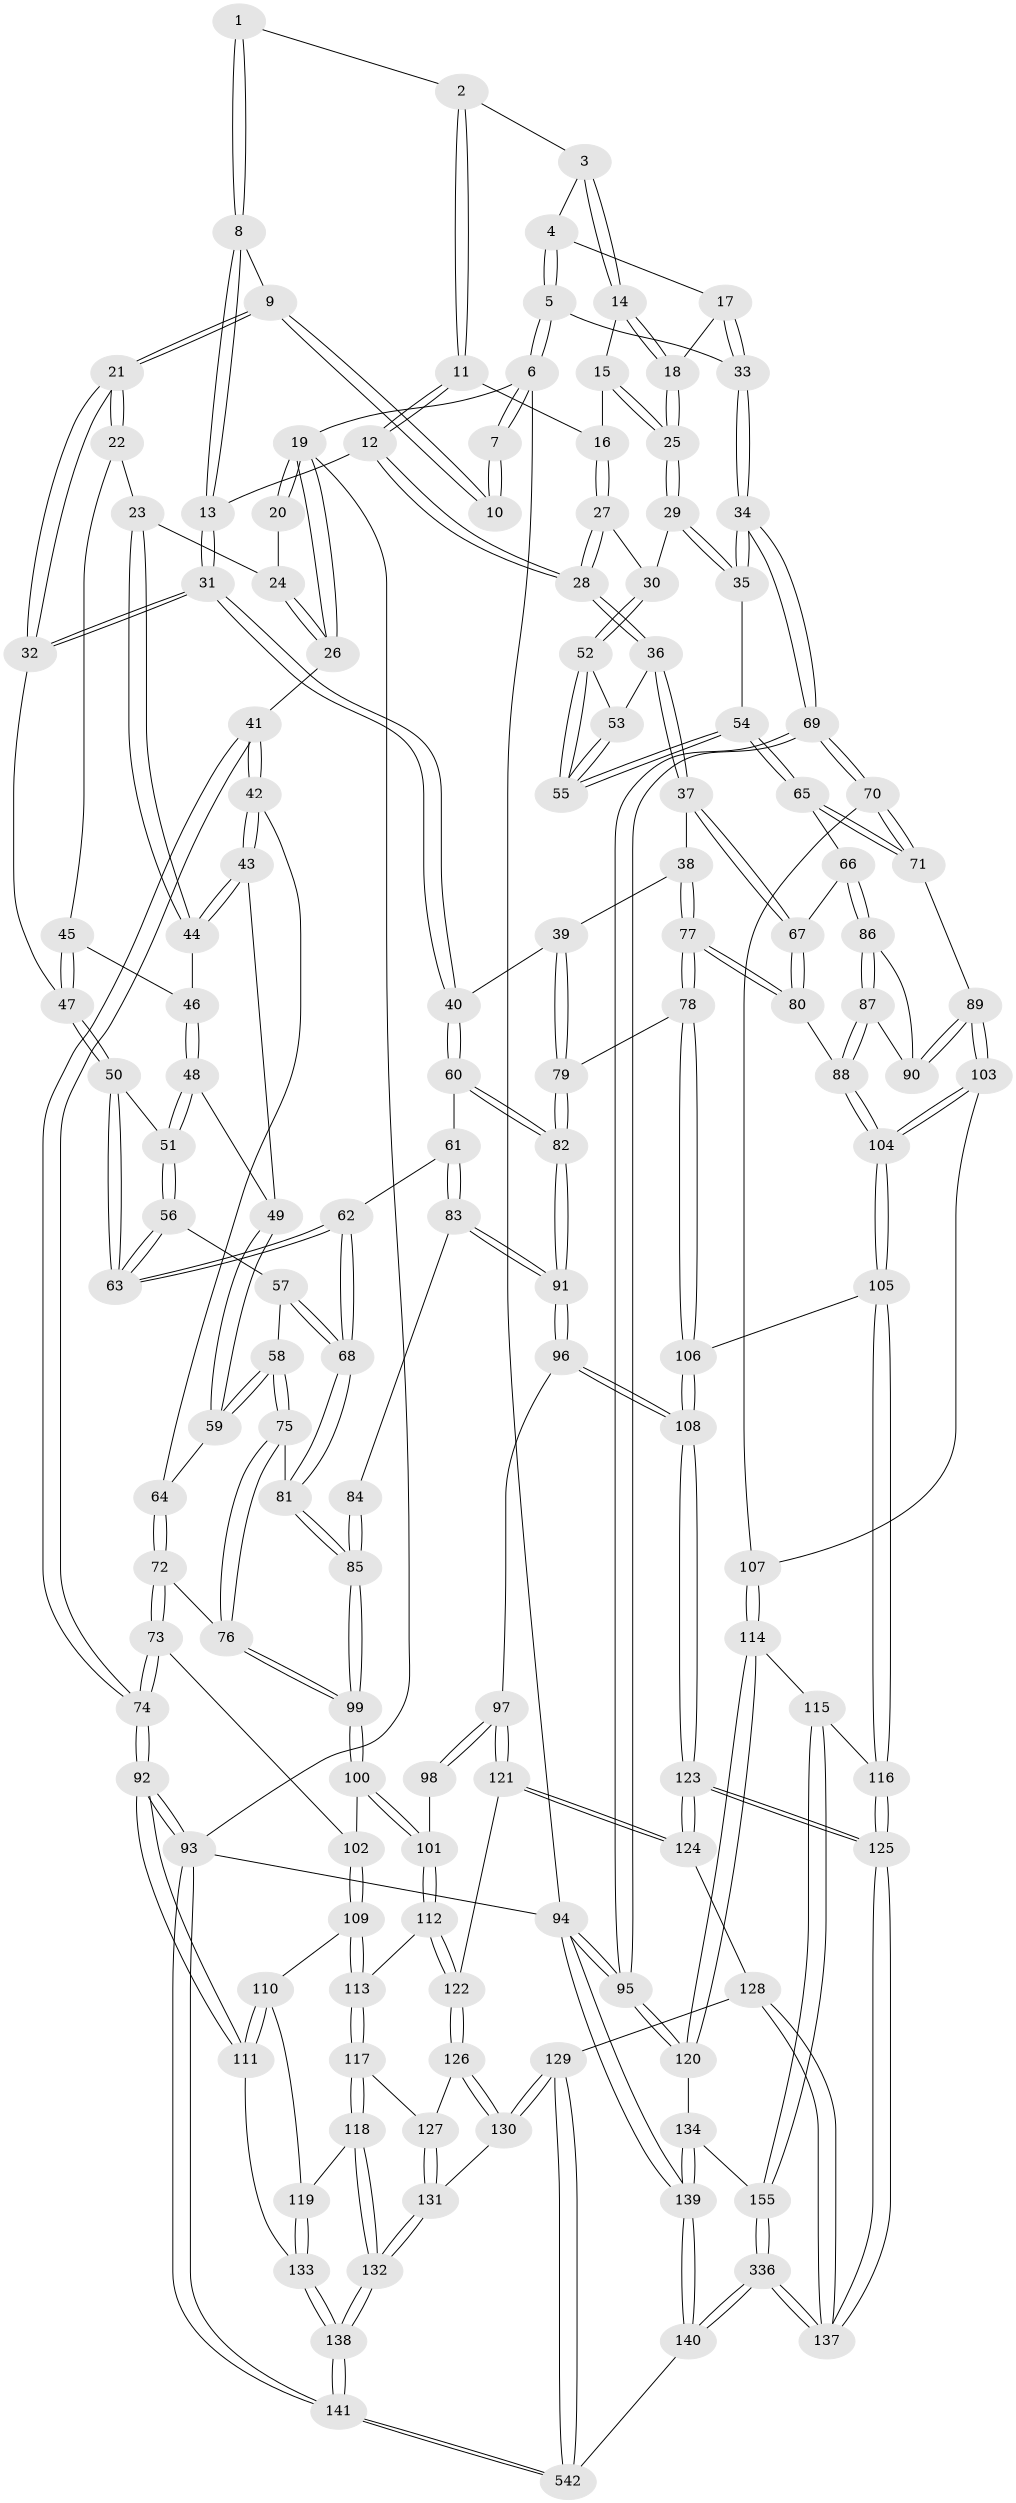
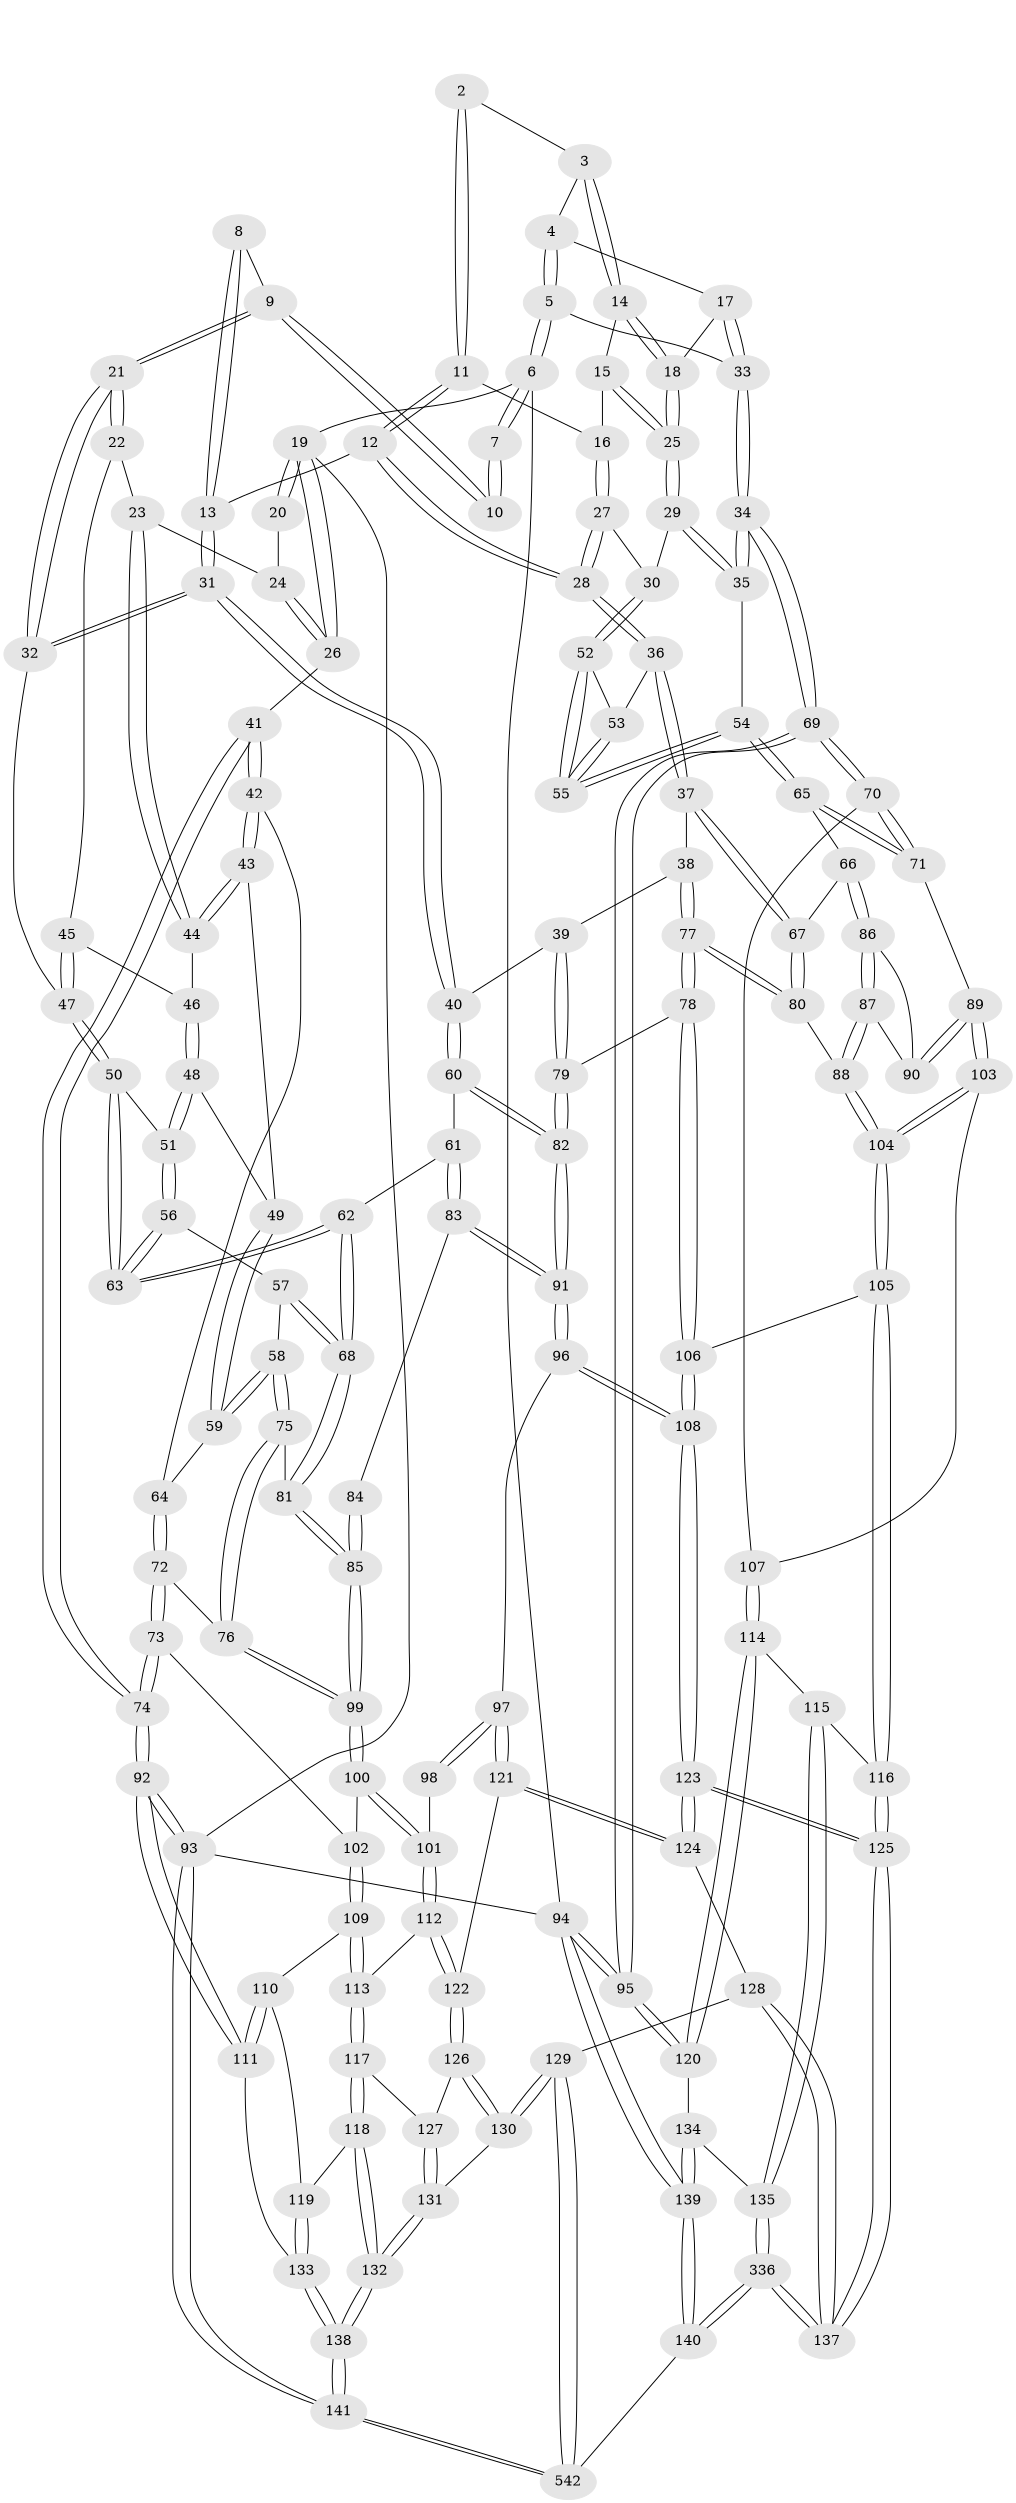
node "1": removed
node "155": label "155" -> "135"
